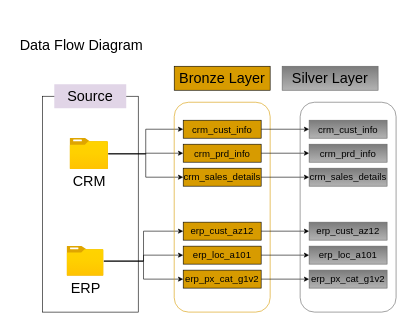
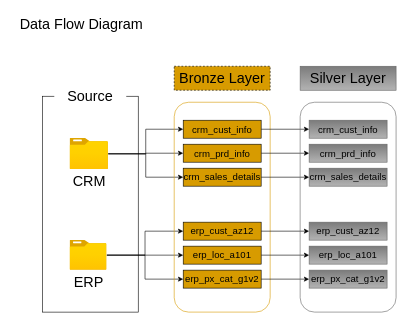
node "Data Flow Diagram": moved (81, 45) -> (81, 24)
node "Bronze Layer": style solid -> dashed
node "Silver Layer": moved (330, 78) -> (348, 78)
node "Source": fillcolor #e1d5e7 -> #ffffff
node "ERP": moved (85, 261) -> (88, 255)
